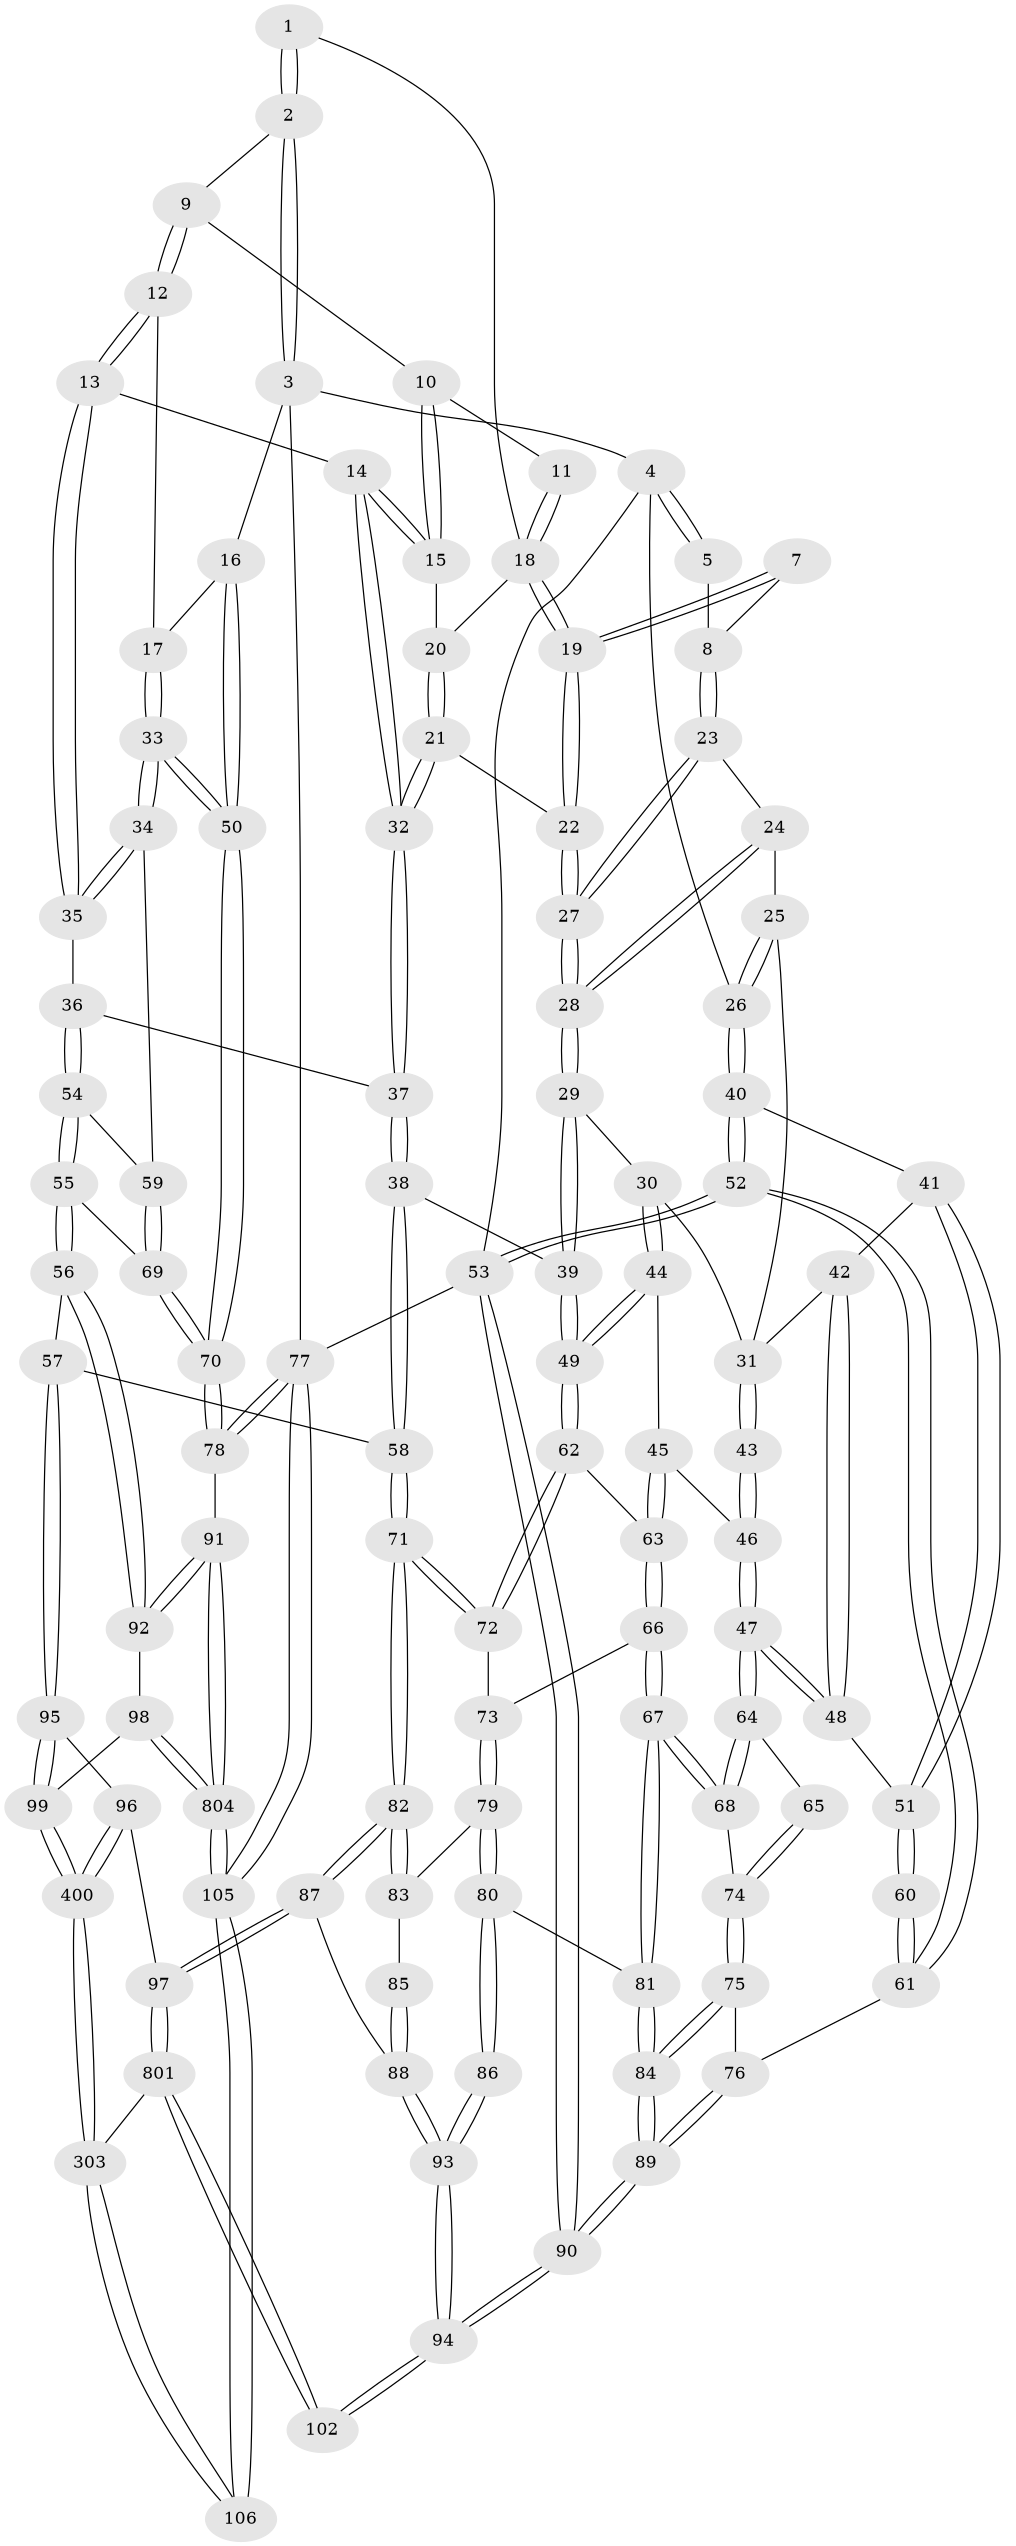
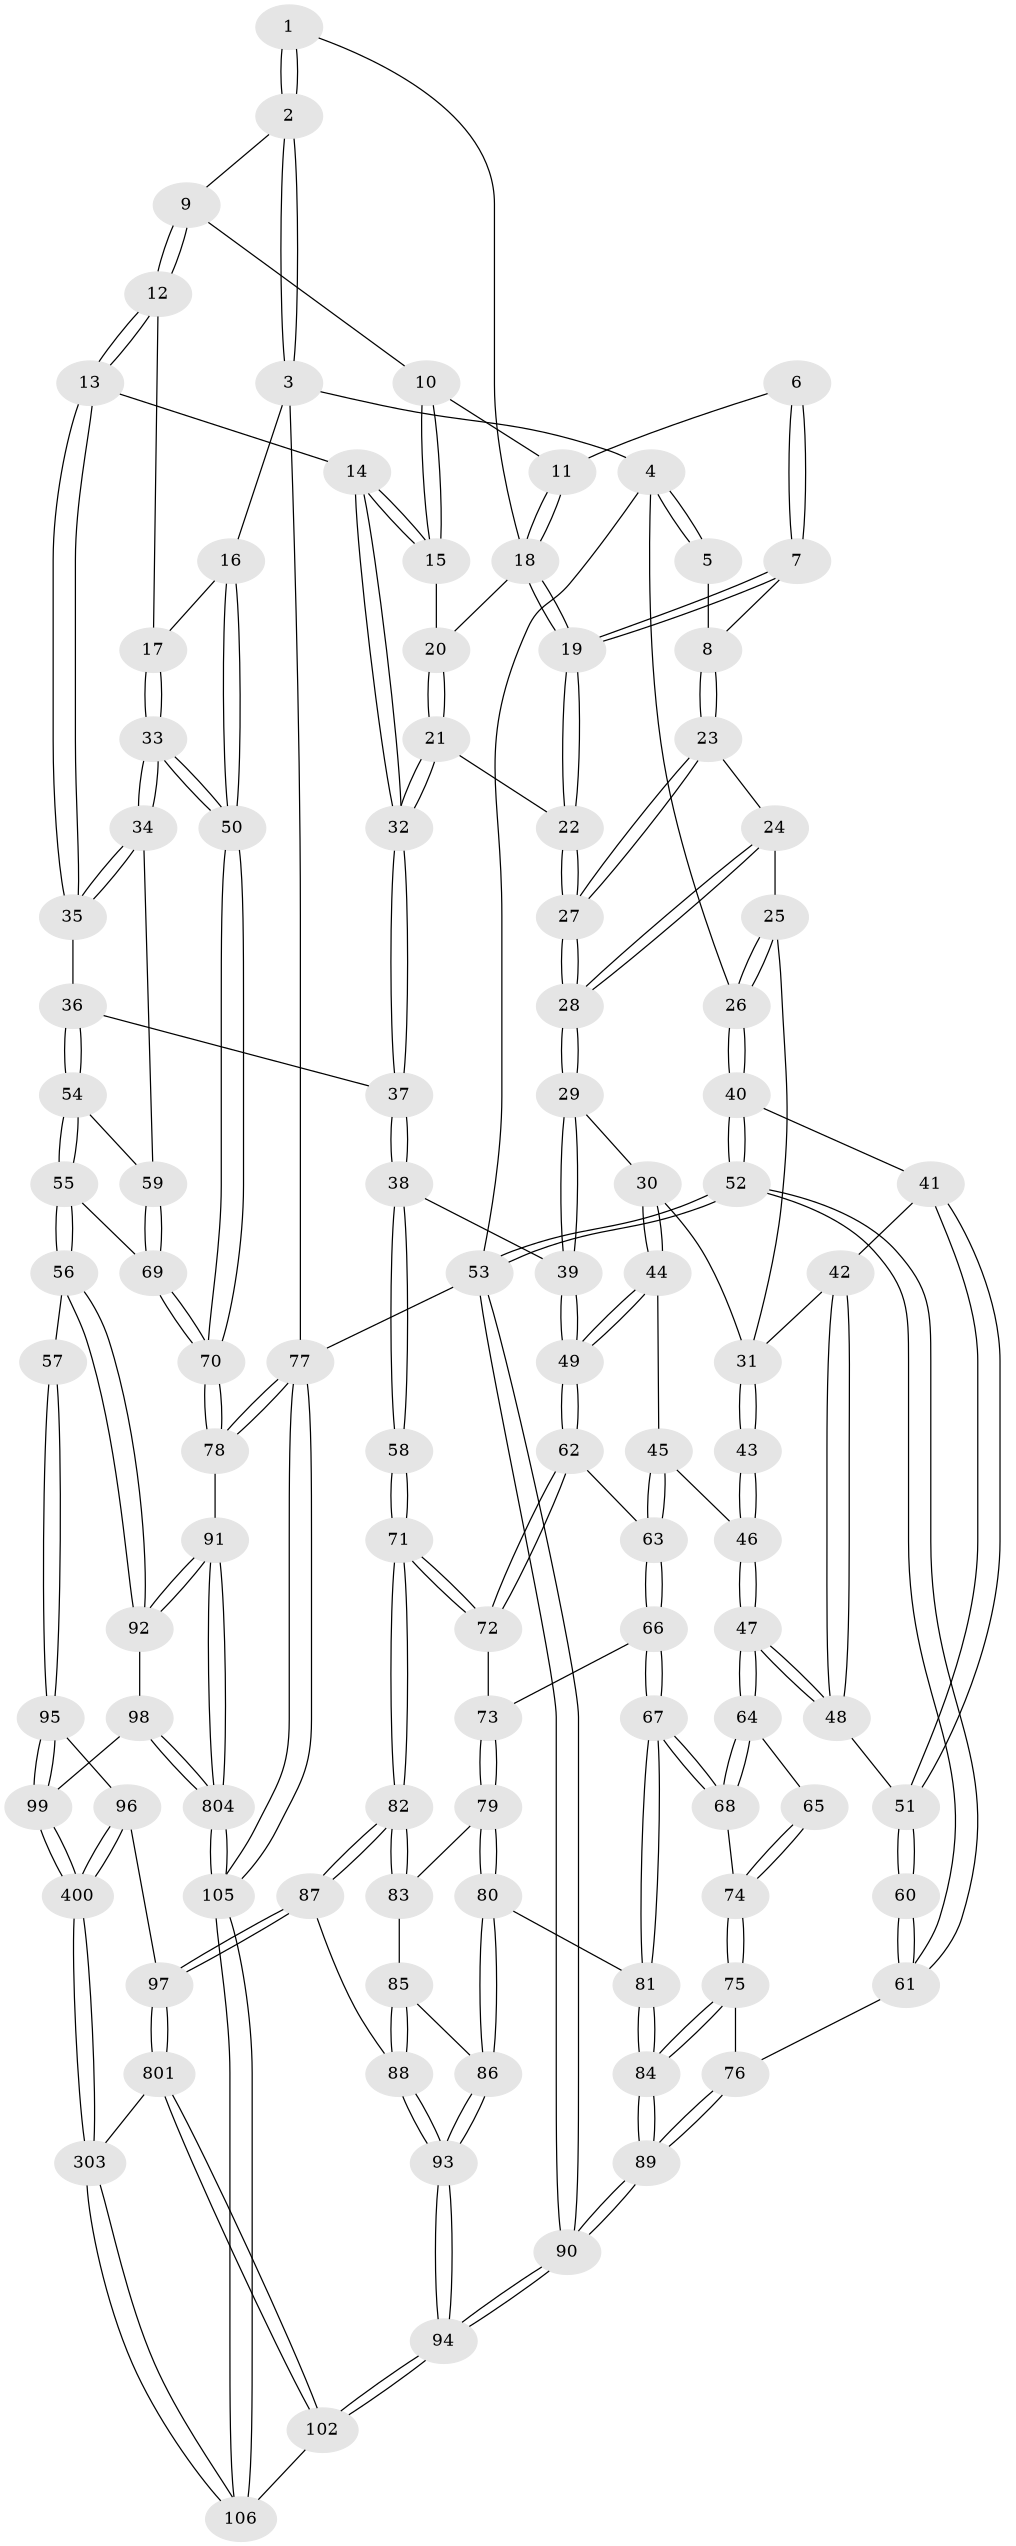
node "6": added
edge "57" -- "58": removed
edge "85" -- "86": added
edge "102" -- "106": added
